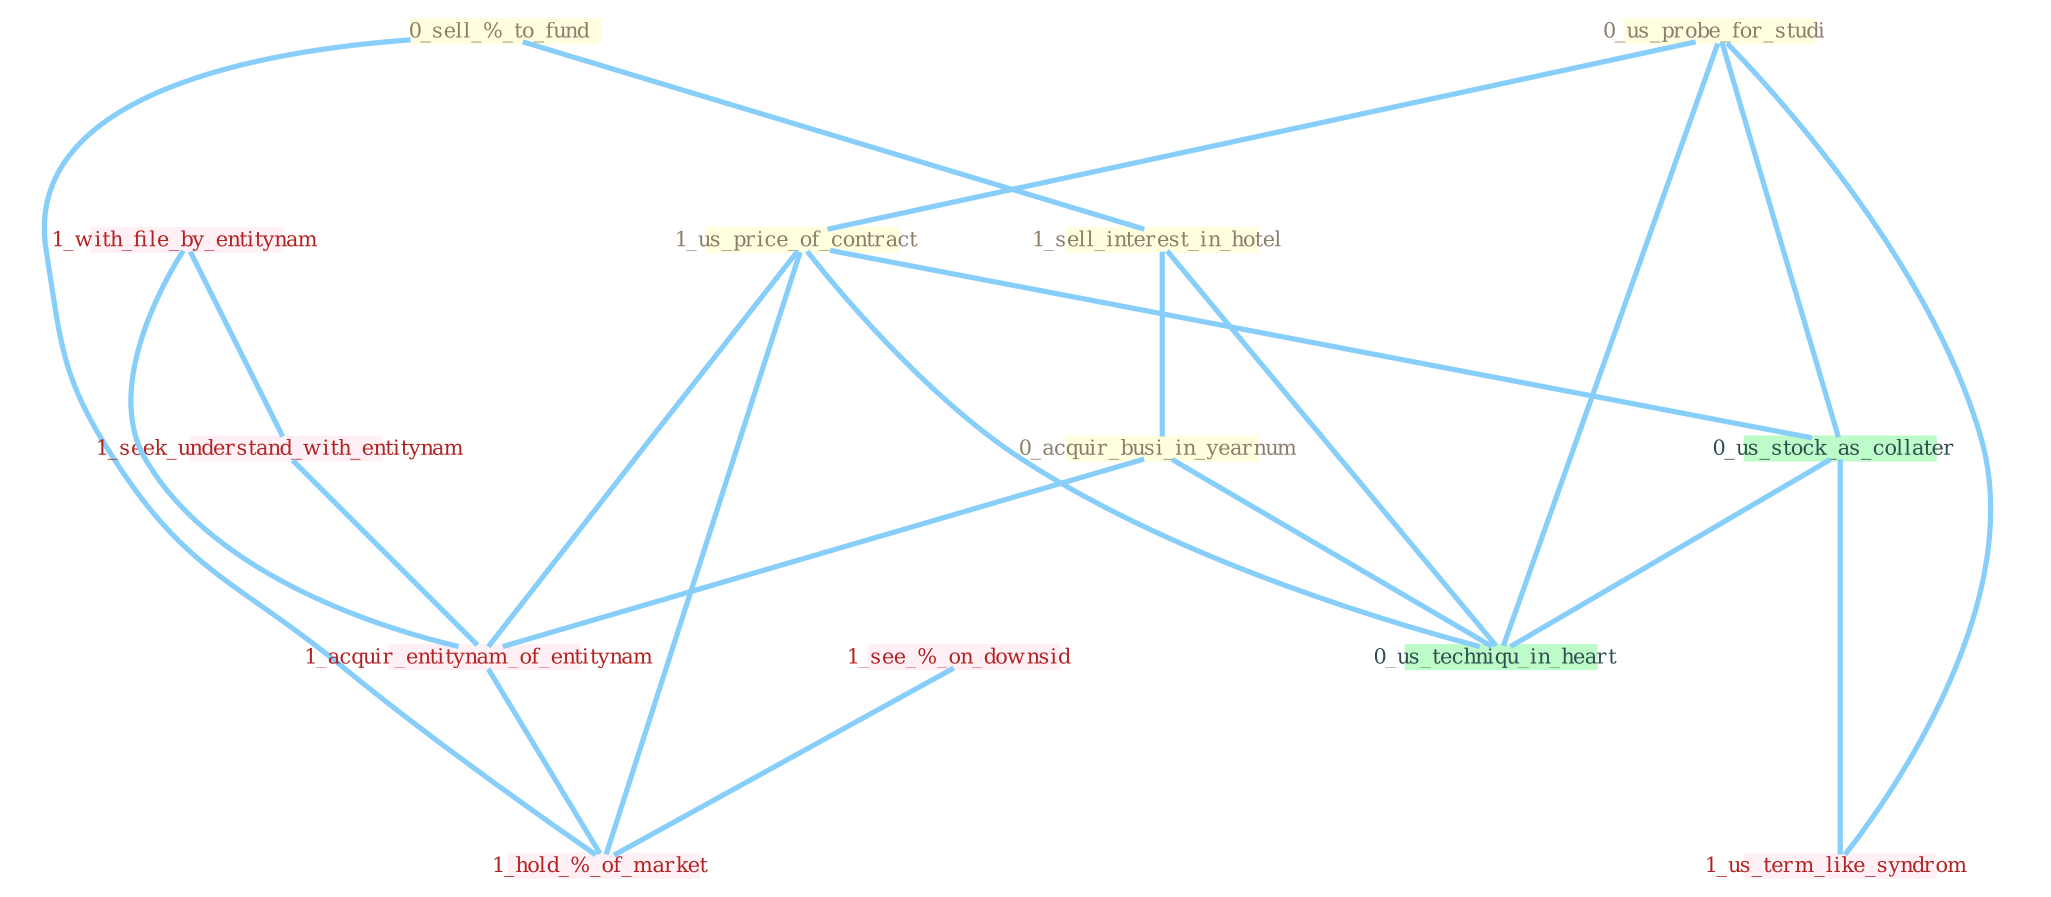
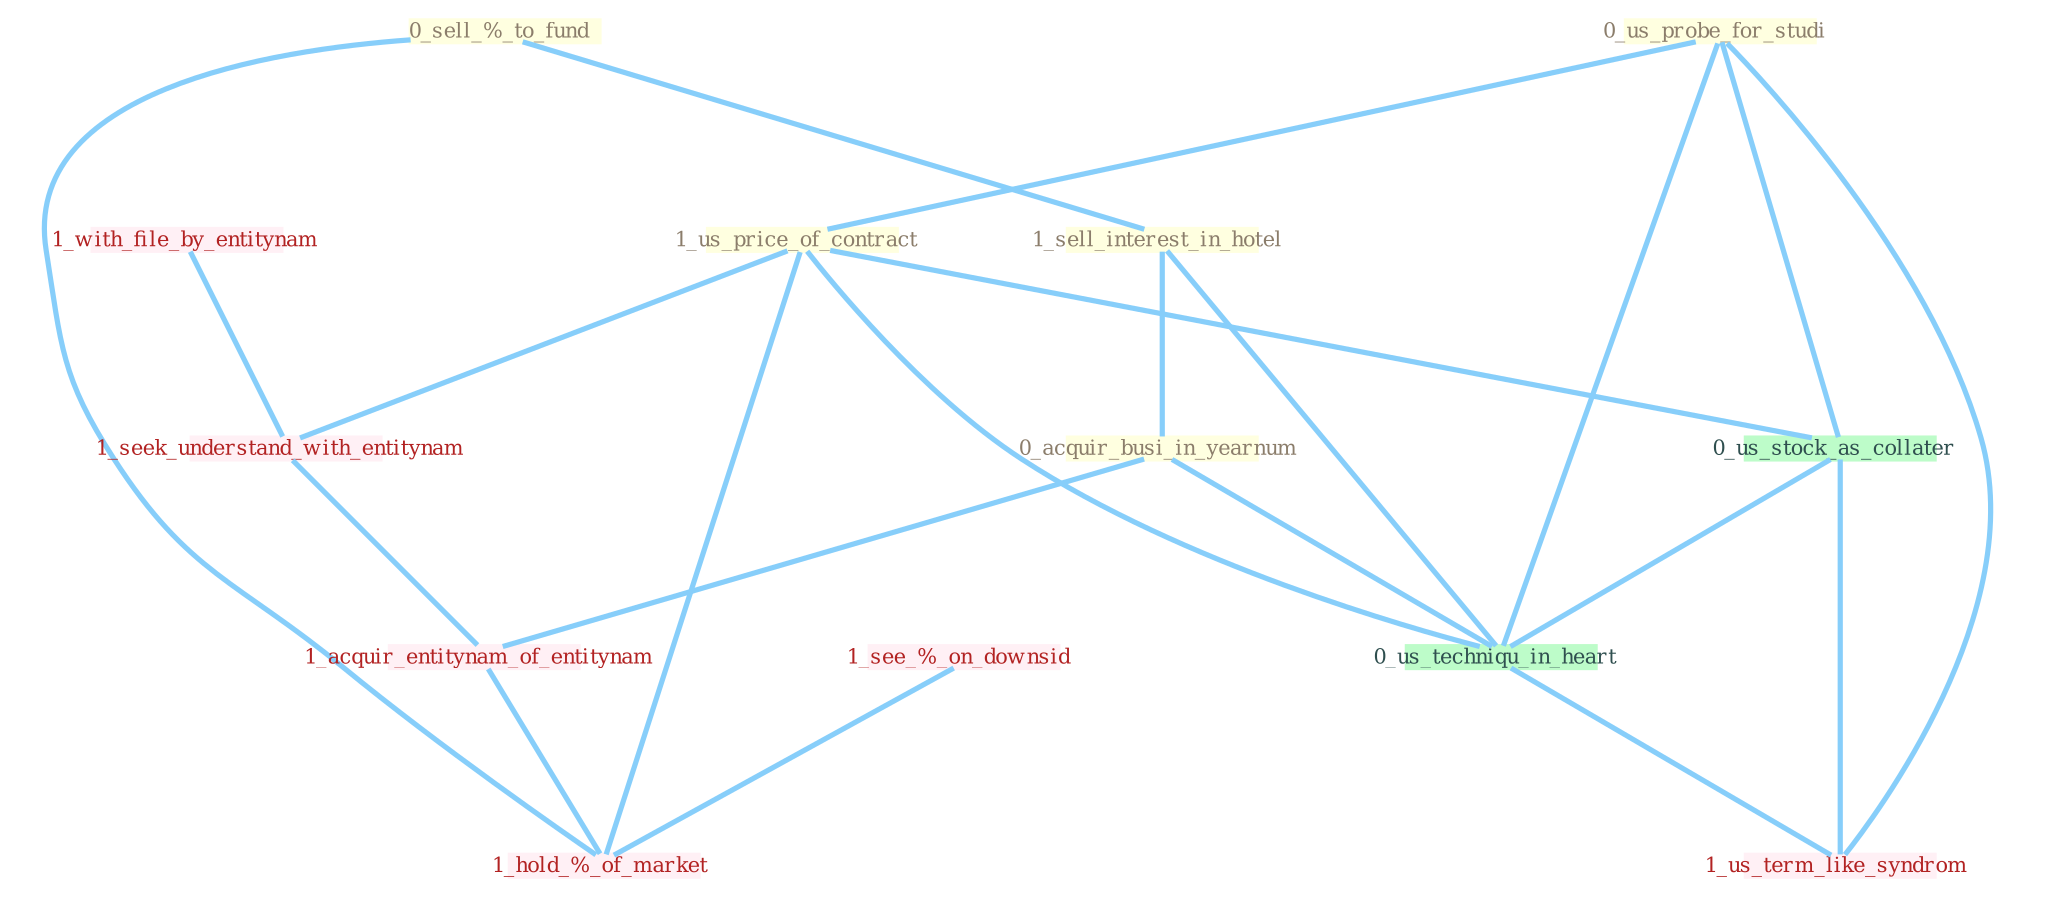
edge "1_with_file_by_entitynam" -- "1_acquir_entitynam_of_entitynam": removed
edge "1_us_price_of_contract" -- "1_acquir_entitynam_of_entitynam": now "1_us_price_of_contract" -- "1_seek_understand_with_entitynam"
edge "0_us_techniqu_in_heart" -- "1_us_term_like_syndrom": added
